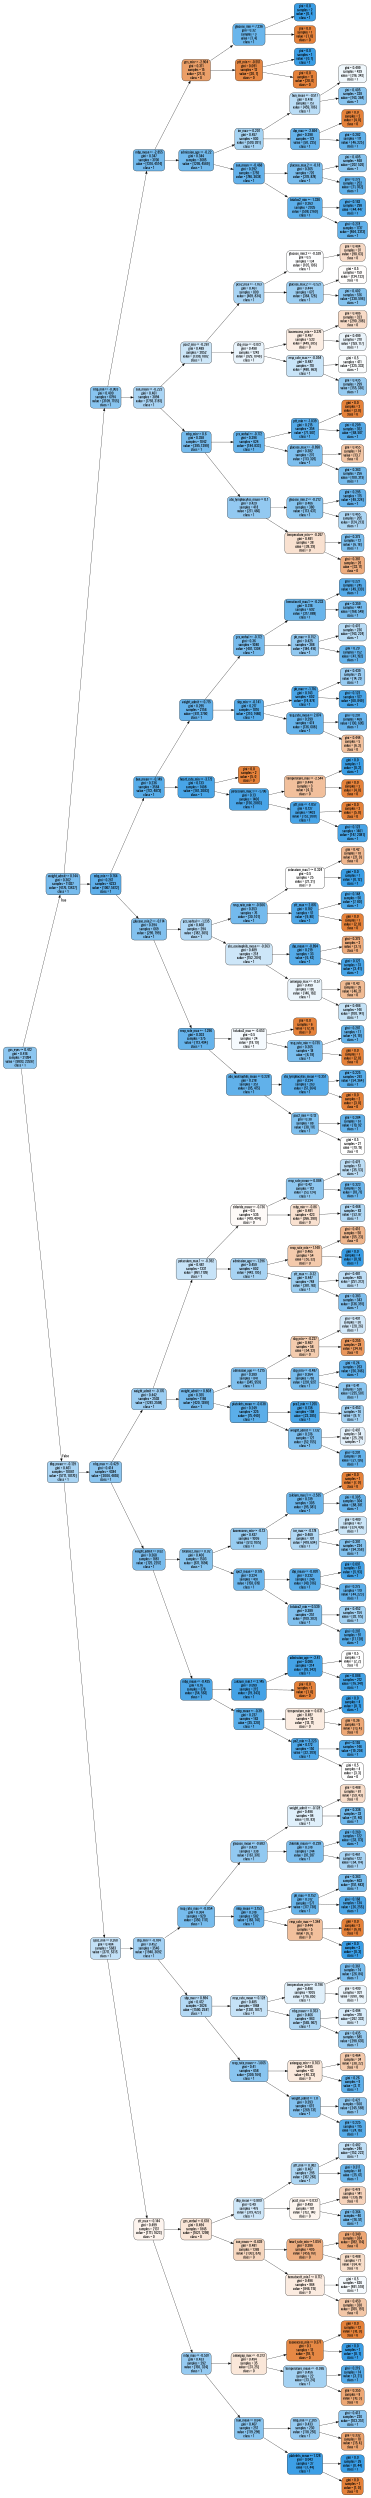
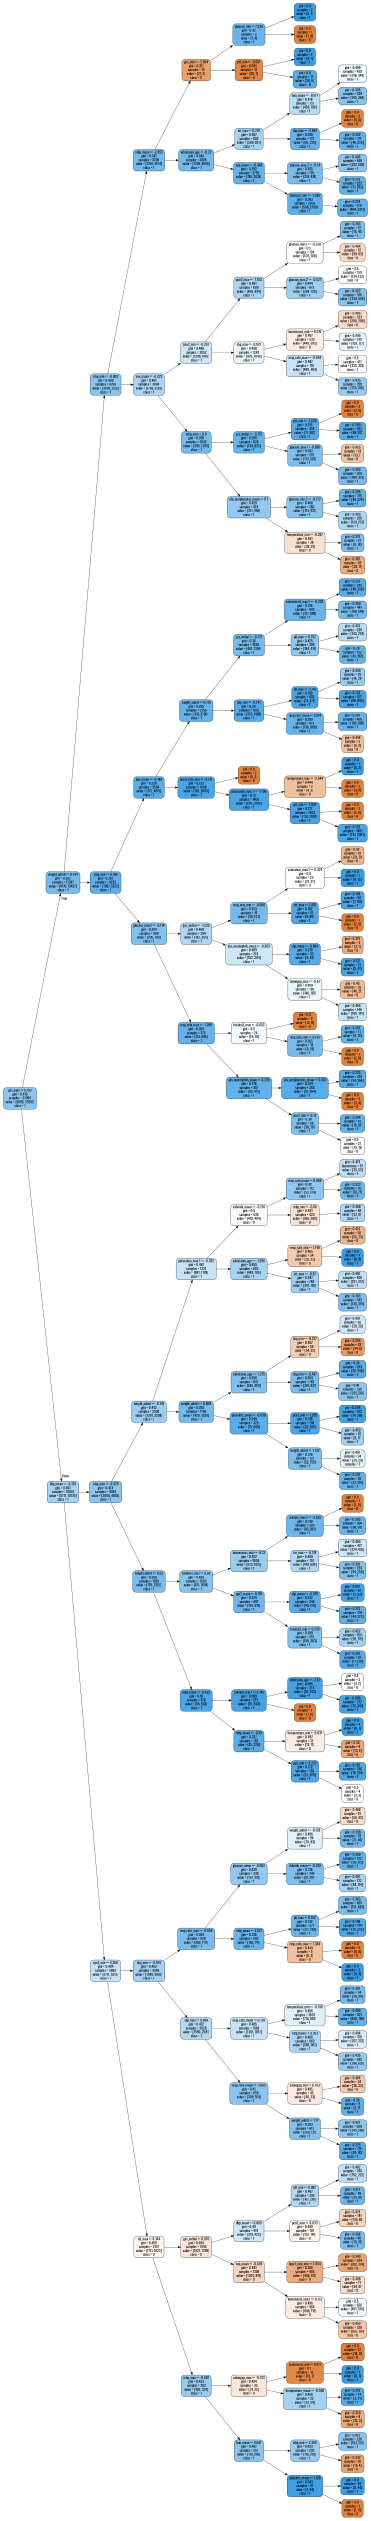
node "gini = 0.0 samples = 11 value = [20, 0] class = 0": fillcolor #e58139 -> #58ace9
node "gini = 0.163 samples = 298 value = [44, 447] class = 1": removed
node "gini = 0.383 samples = 37 value = [15, 43] class = 1": added
node "gini = 0.479 samples = 57 value = [35, 53] class = 1": label "gini = 0.479 samples = 57 value = [35, 53] class = 1" -> "gini = 0.479 baseexcess = 57 value = [35, 53] class = 1"
node "gini = 0.094 samples = 182 value = [14, 268] class = 1": added
node "gini = 0.168 samples = 134 value = [26, 255] class = 1": label "gini = 0.168 samples = 134 value = [26, 255] class = 1" -> "gini = 0.168 samples = 174 value = [26, 255] class = 1"
node "gini = 0.499 samples = 931 value = [690, 766] class = 1": fillcolor #ebf5fc -> #65b3eb
